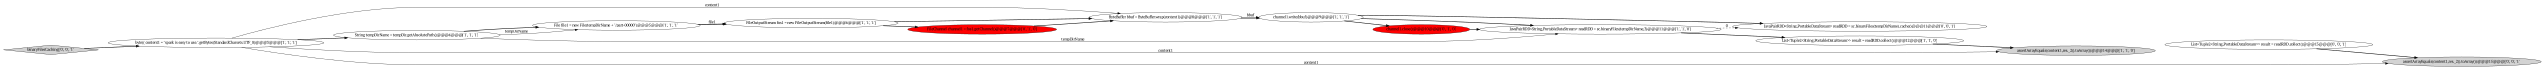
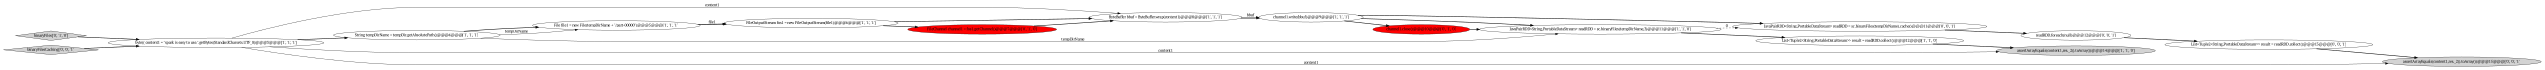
node "readRDD.foreach(null)@@@12@@@['0', '0', '1']": added
node "binaryFiles['0', '1', '0']": added
